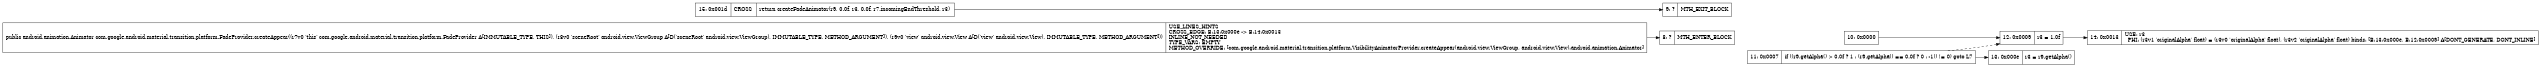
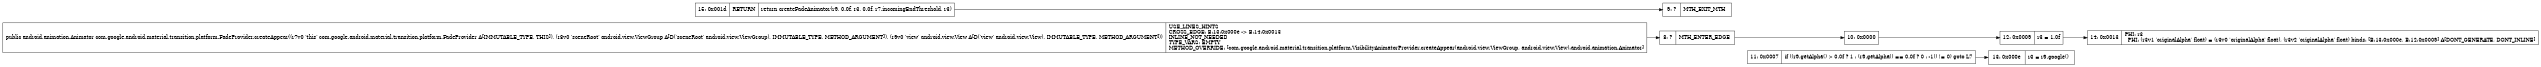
node "15: 0x001d": text "CROSS" -> "RETURN"
node "9: ?": text "MTH_EXIT_BLOCK" -> "MTH_EXIT_MTH"
node "14: 0x0013": text "USE: r3" -> "PHI: r3"
node "8: ?": text "MTH_ENTER_BLOCK" -> "MTH_ENTER_EDGE"
edge "8: ?" -> "10: 0x0000": added
edge "11: 0x0007" -> "12: 0x0009": removed
node "13: 0x000e": text "r3 = r9.getAlpha()" -> "r3 = r9.google()"
